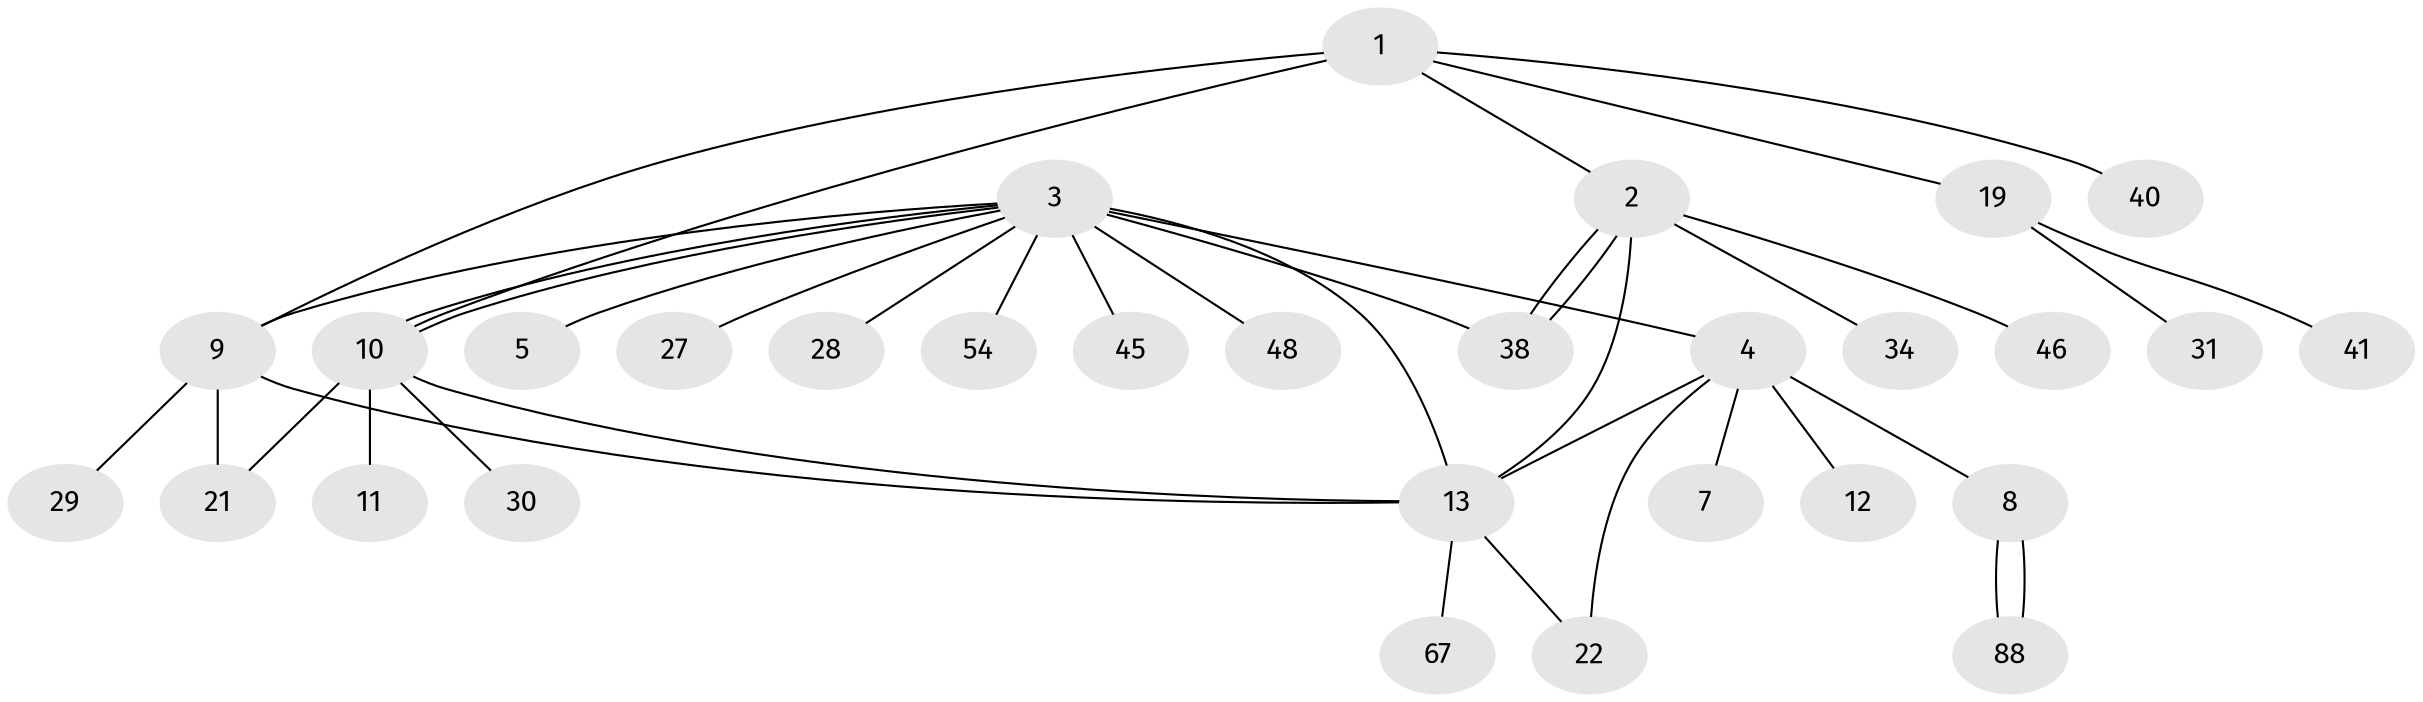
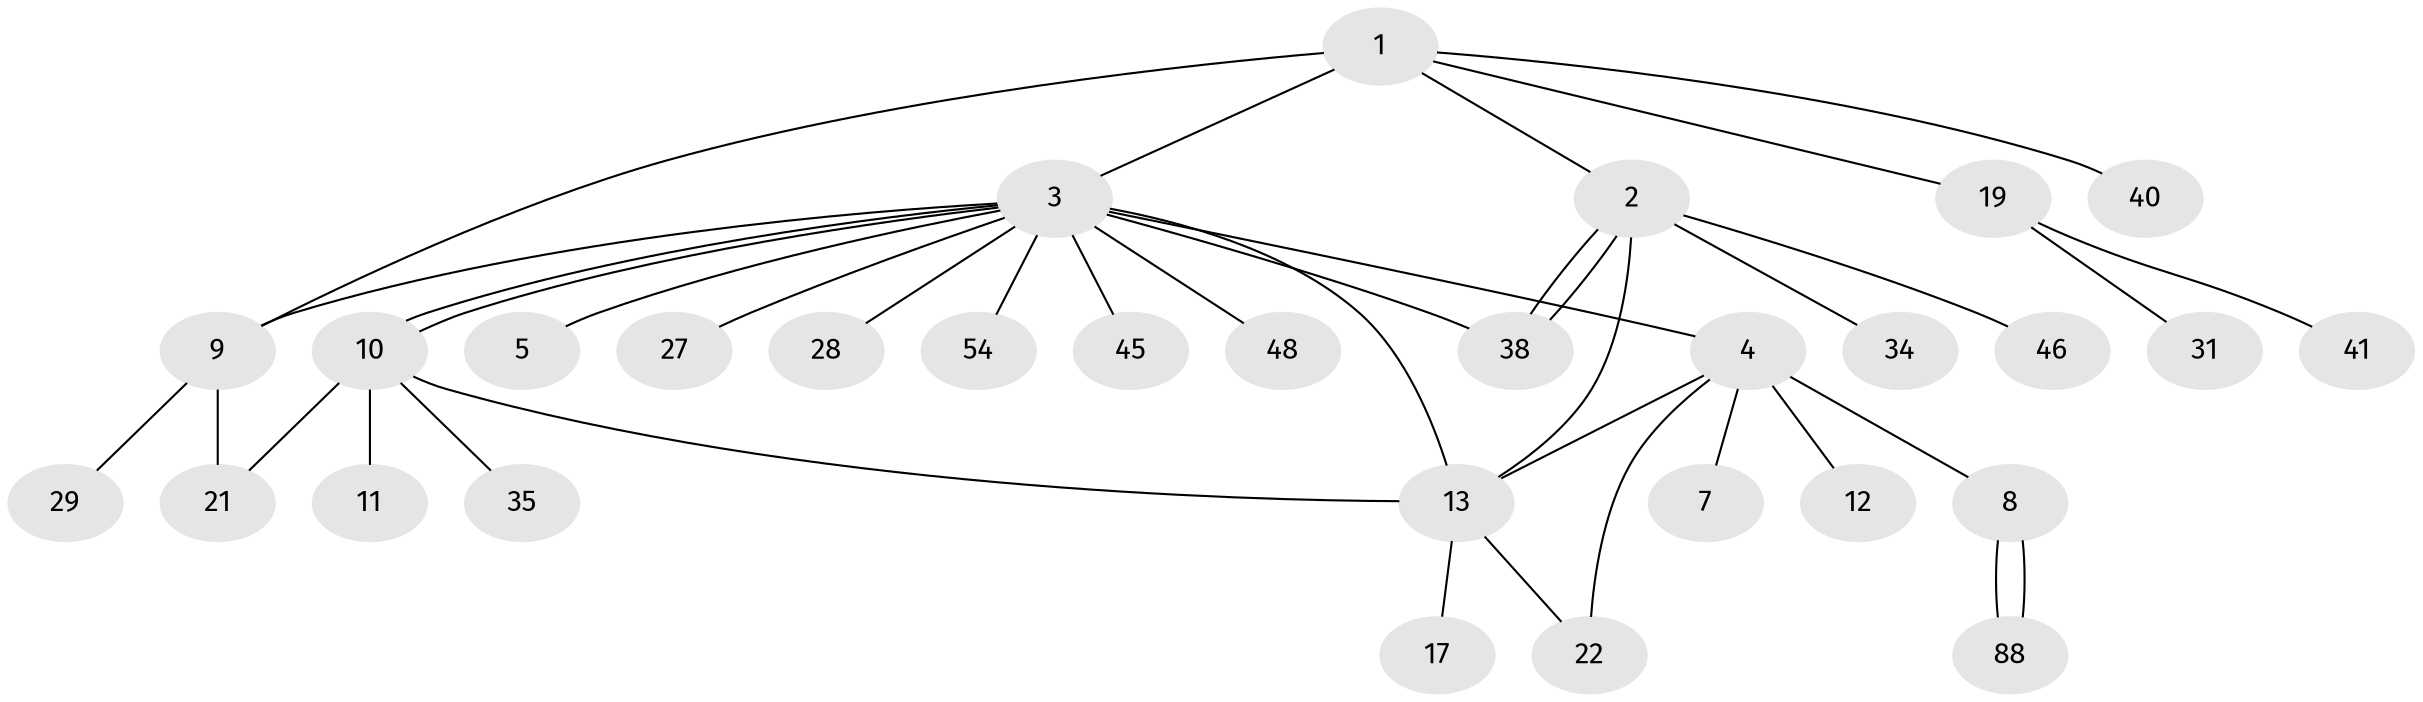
edge "1" -- "10": now "1" -- "3"
edge "9" -- "13": removed
node "30": label "30" -> "35"
node "67": label "67" -> "17"
